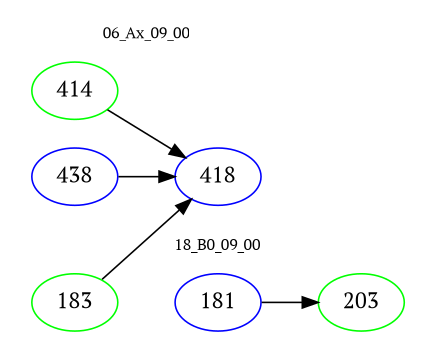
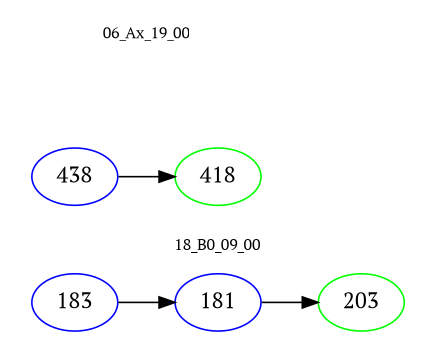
cluster "06_Ax_09_00": label "06_Ax_09_00" -> "06_Ax_19_00"
node "414": removed
node "418": color blue -> green
edge "183" -> "418": now "183" -> "181"
node "183": color green -> blue
